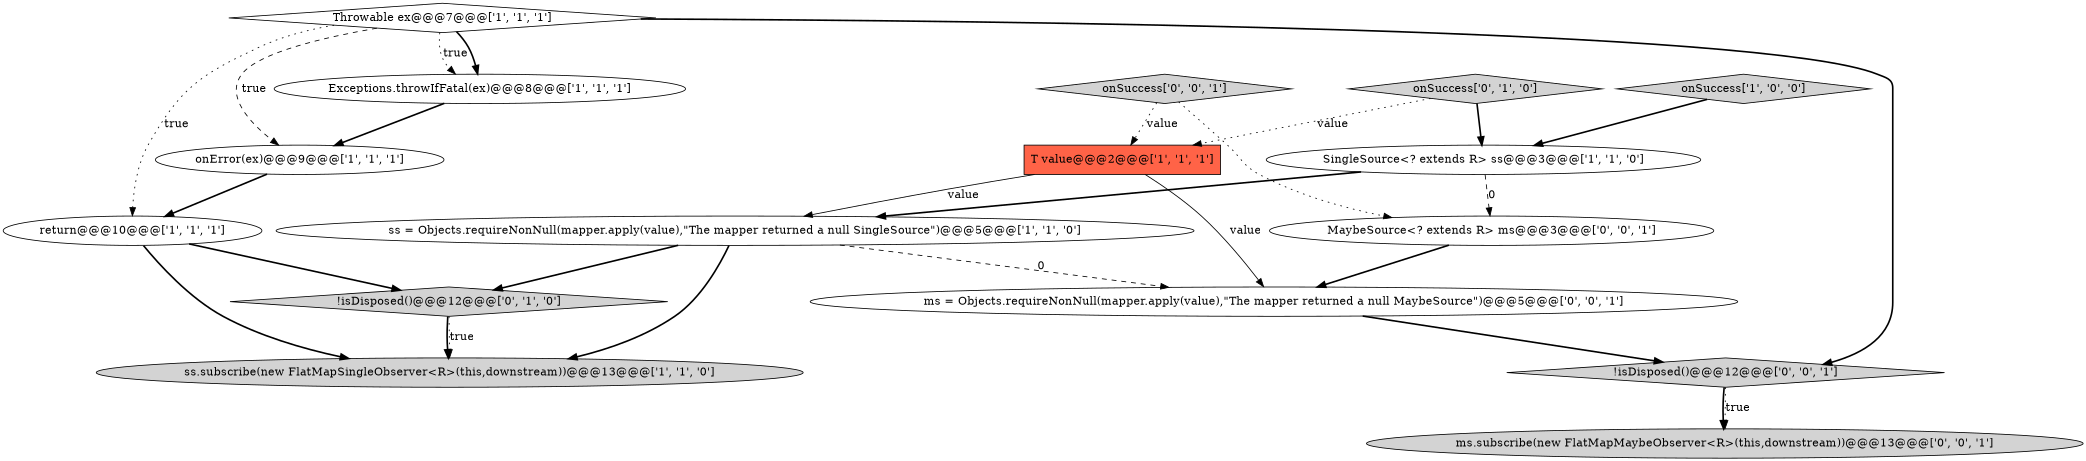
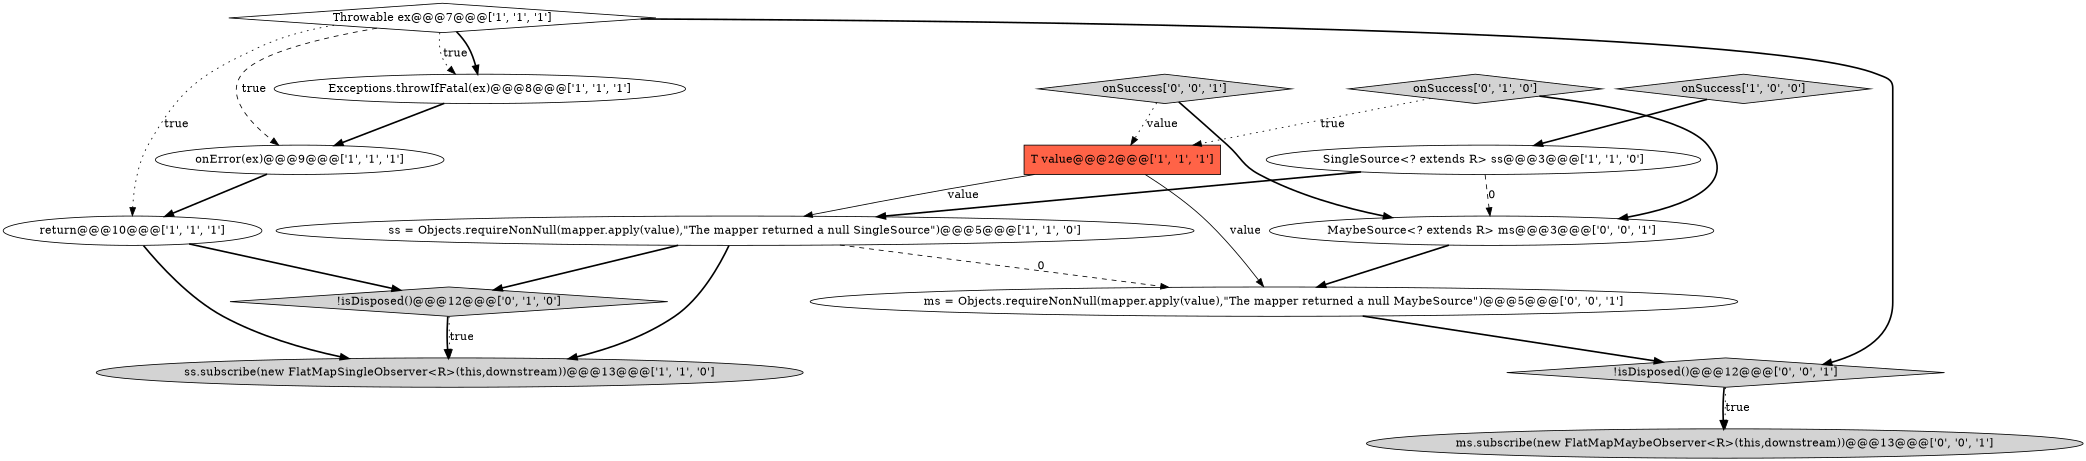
edge "onSuccess['0', '1', '0']" -> "SingleSource<? extends R> ss@@@3@@@['1', '1', '0']": now "onSuccess['0', '1', '0']" -> "MaybeSource<? extends R> ms@@@3@@@['0', '0', '1']"
edge "onSuccess['0', '1', '0']" -> "T value@@@2@@@['1', '1', '1']": label "value" -> "true"
edge "onSuccess['0', '0', '1']" -> "MaybeSource<? extends R> ms@@@3@@@['0', '0', '1']": style dotted -> bold
